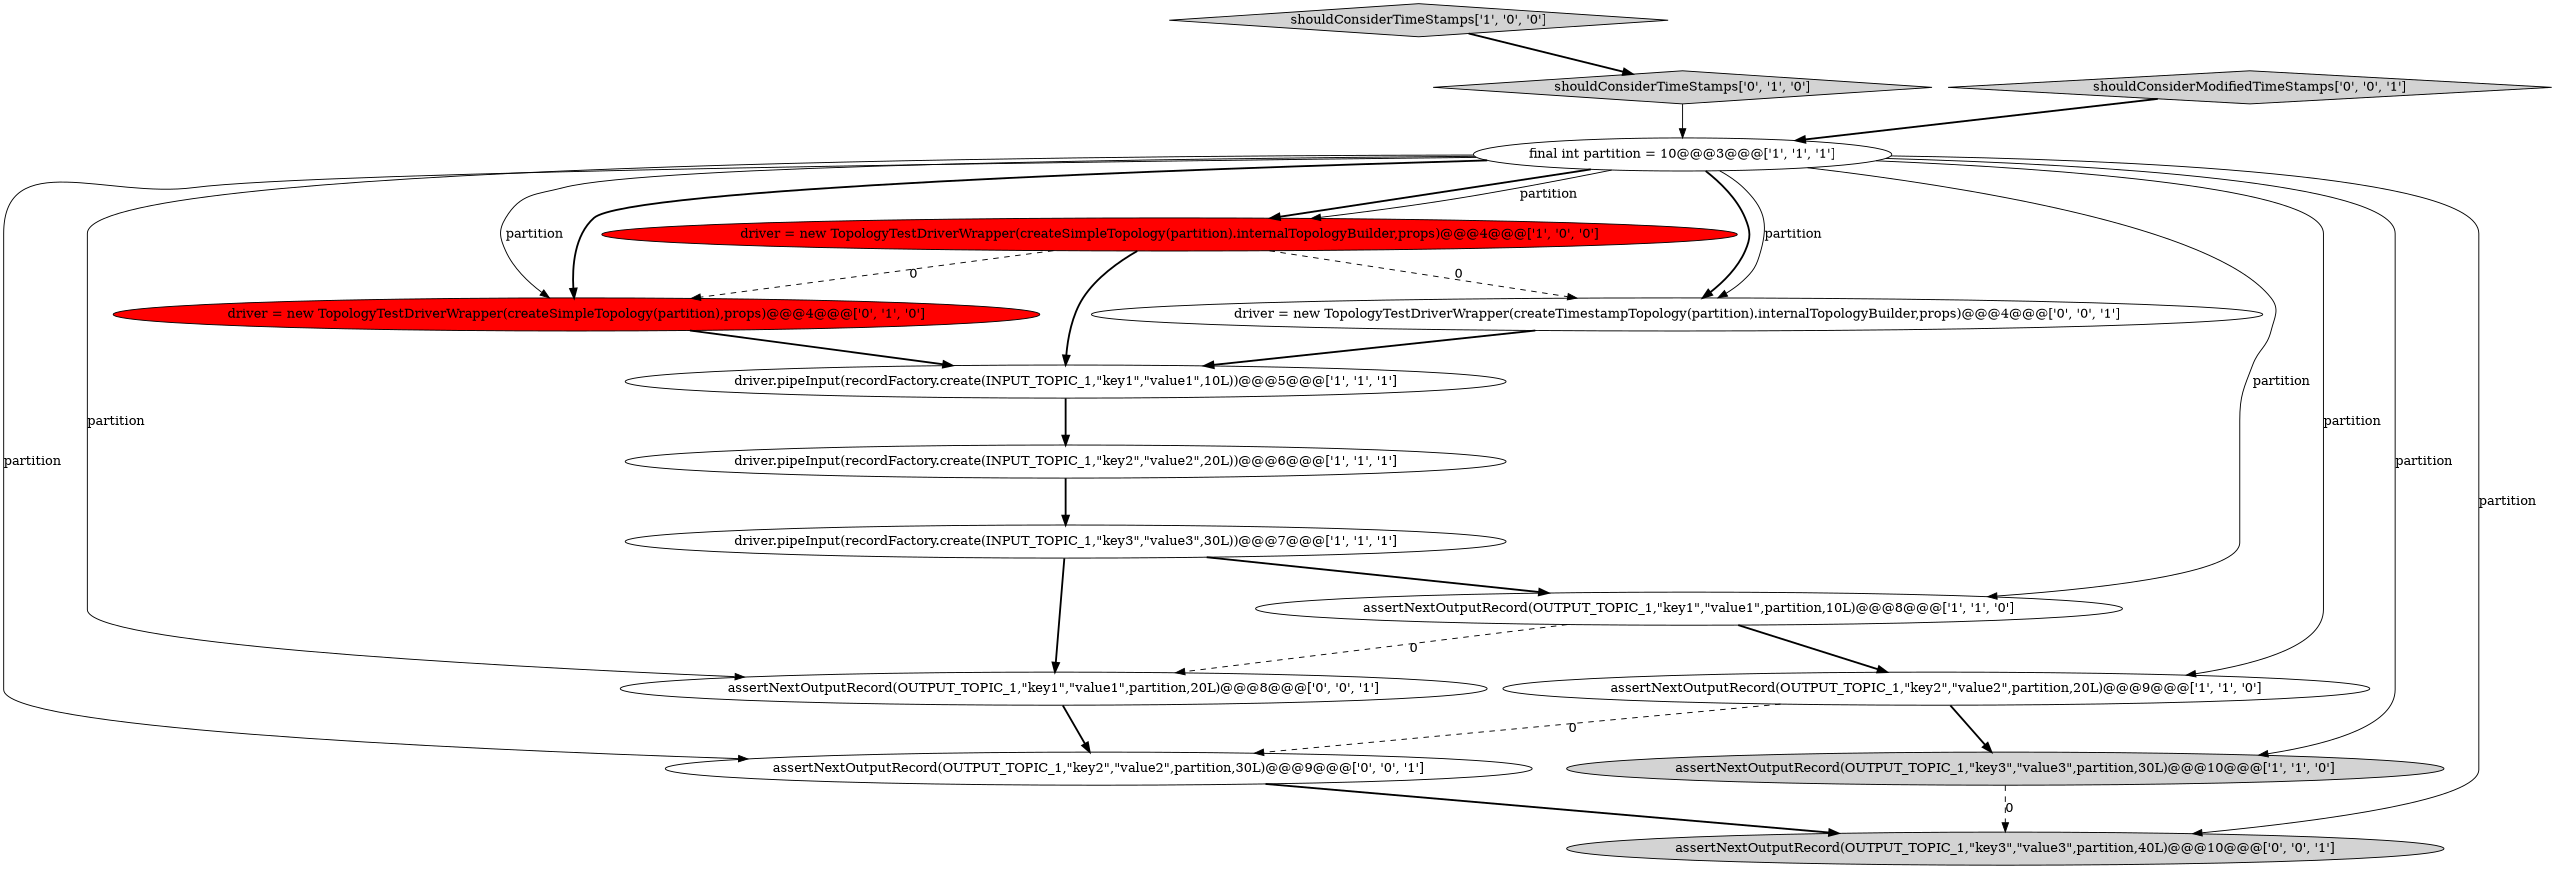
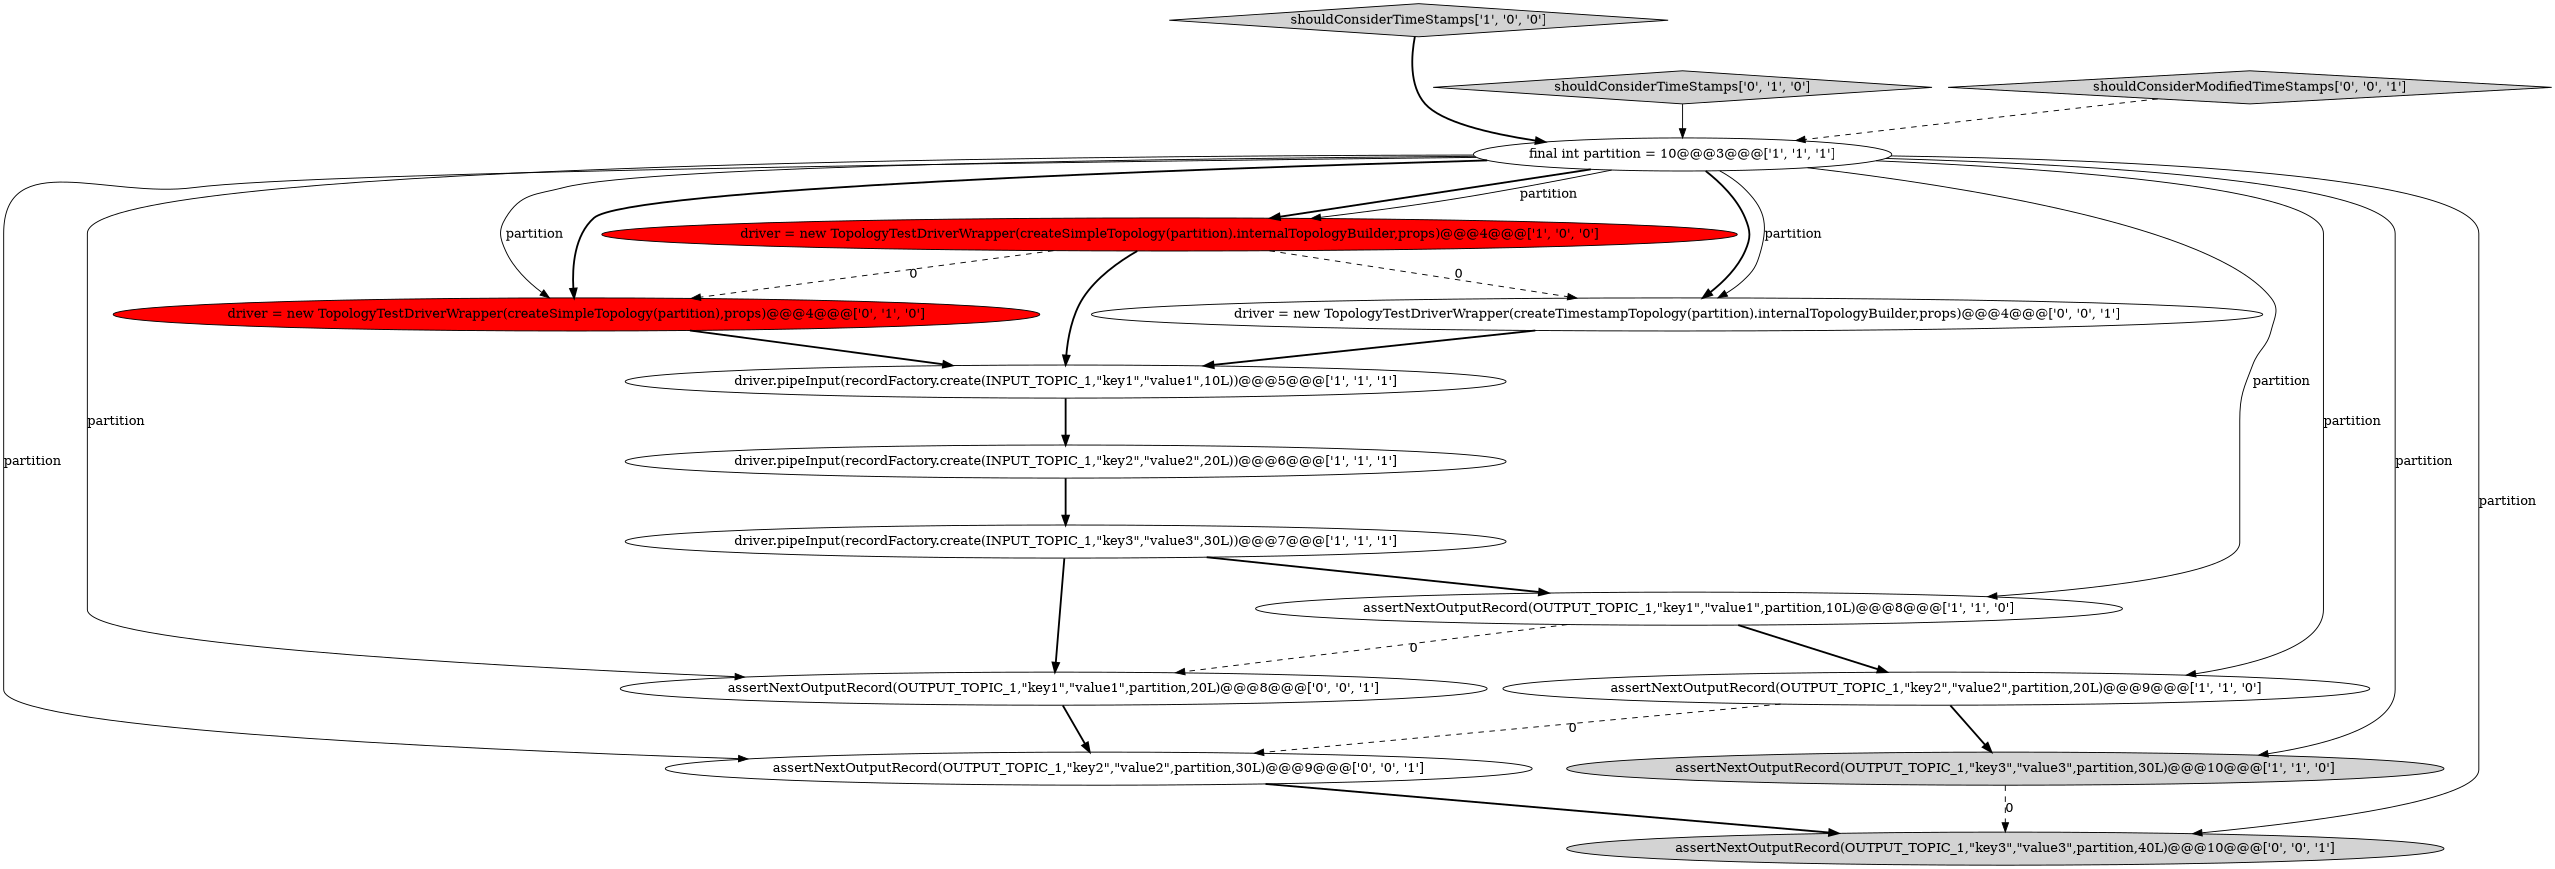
edge "shouldConsiderTimeStamps['1', '0', '0']" -> "shouldConsiderTimeStamps['0', '1', '0']": now "shouldConsiderTimeStamps['1', '0', '0']" -> "final int partition = 10@@@3@@@['1', '1', '1']"
edge "shouldConsiderModifiedTimeStamps['0', '0', '1']" -> "final int partition = 10@@@3@@@['1', '1', '1']": style bold -> dashed
